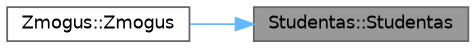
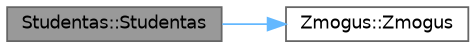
edge "Zmogus::Zmogus" -> "Studentas::Studentas": reversed
